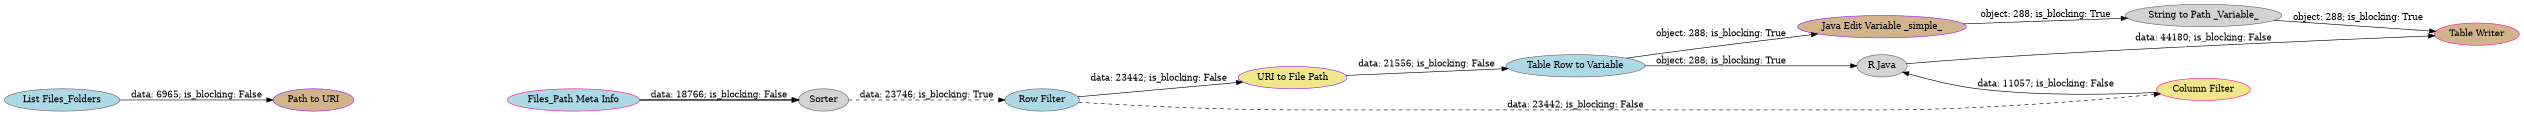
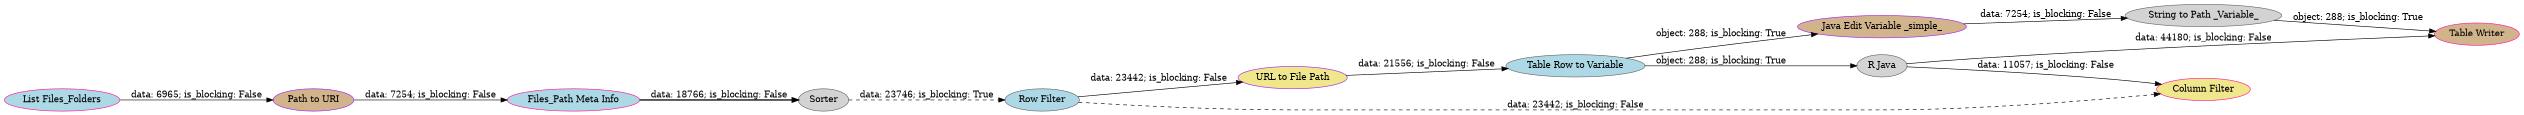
edge "Java Edit Variable _simple_" -> "String to Path _Variable_": label "object: 288; is_blocking: True" -> "data: 7254; is_blocking: False"
node "URI to File Path": label "URI to File Path" -> "URL to File Path"
edge "Column Filter" -> "R Java": reversed
node "List Files_Folders": color gray40 -> deeppink
edge "Path to URI" -> "Files_Path Meta Info": added, label "data: 7254; is_blocking: False"
